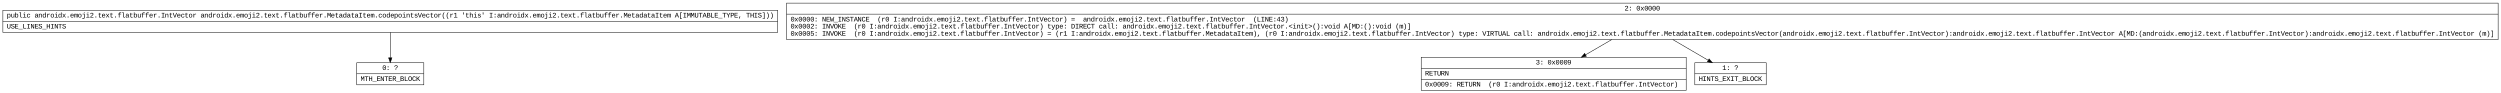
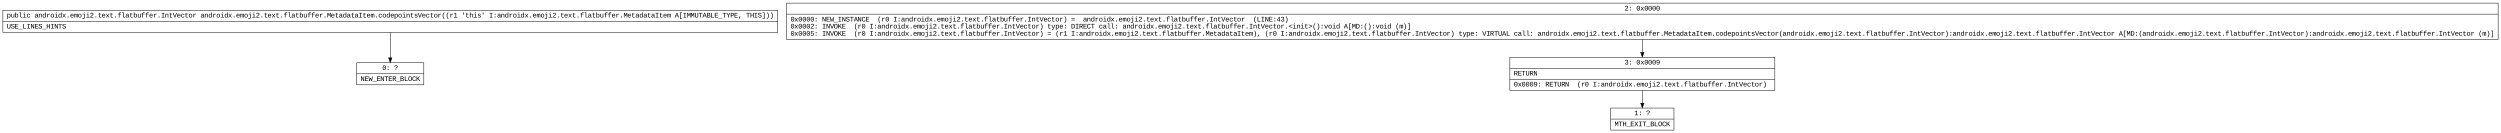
edge "2: 0x0000" -> "1: ?": now "3: 0x0009" -> "1: ?"
node "0: ?": text "MTH_ENTER_BLOCK" -> "NEW_ENTER_BLOCK"
node "1: ?": text "HINTS_EXIT_BLOCK" -> "MTH_EXIT_BLOCK"
